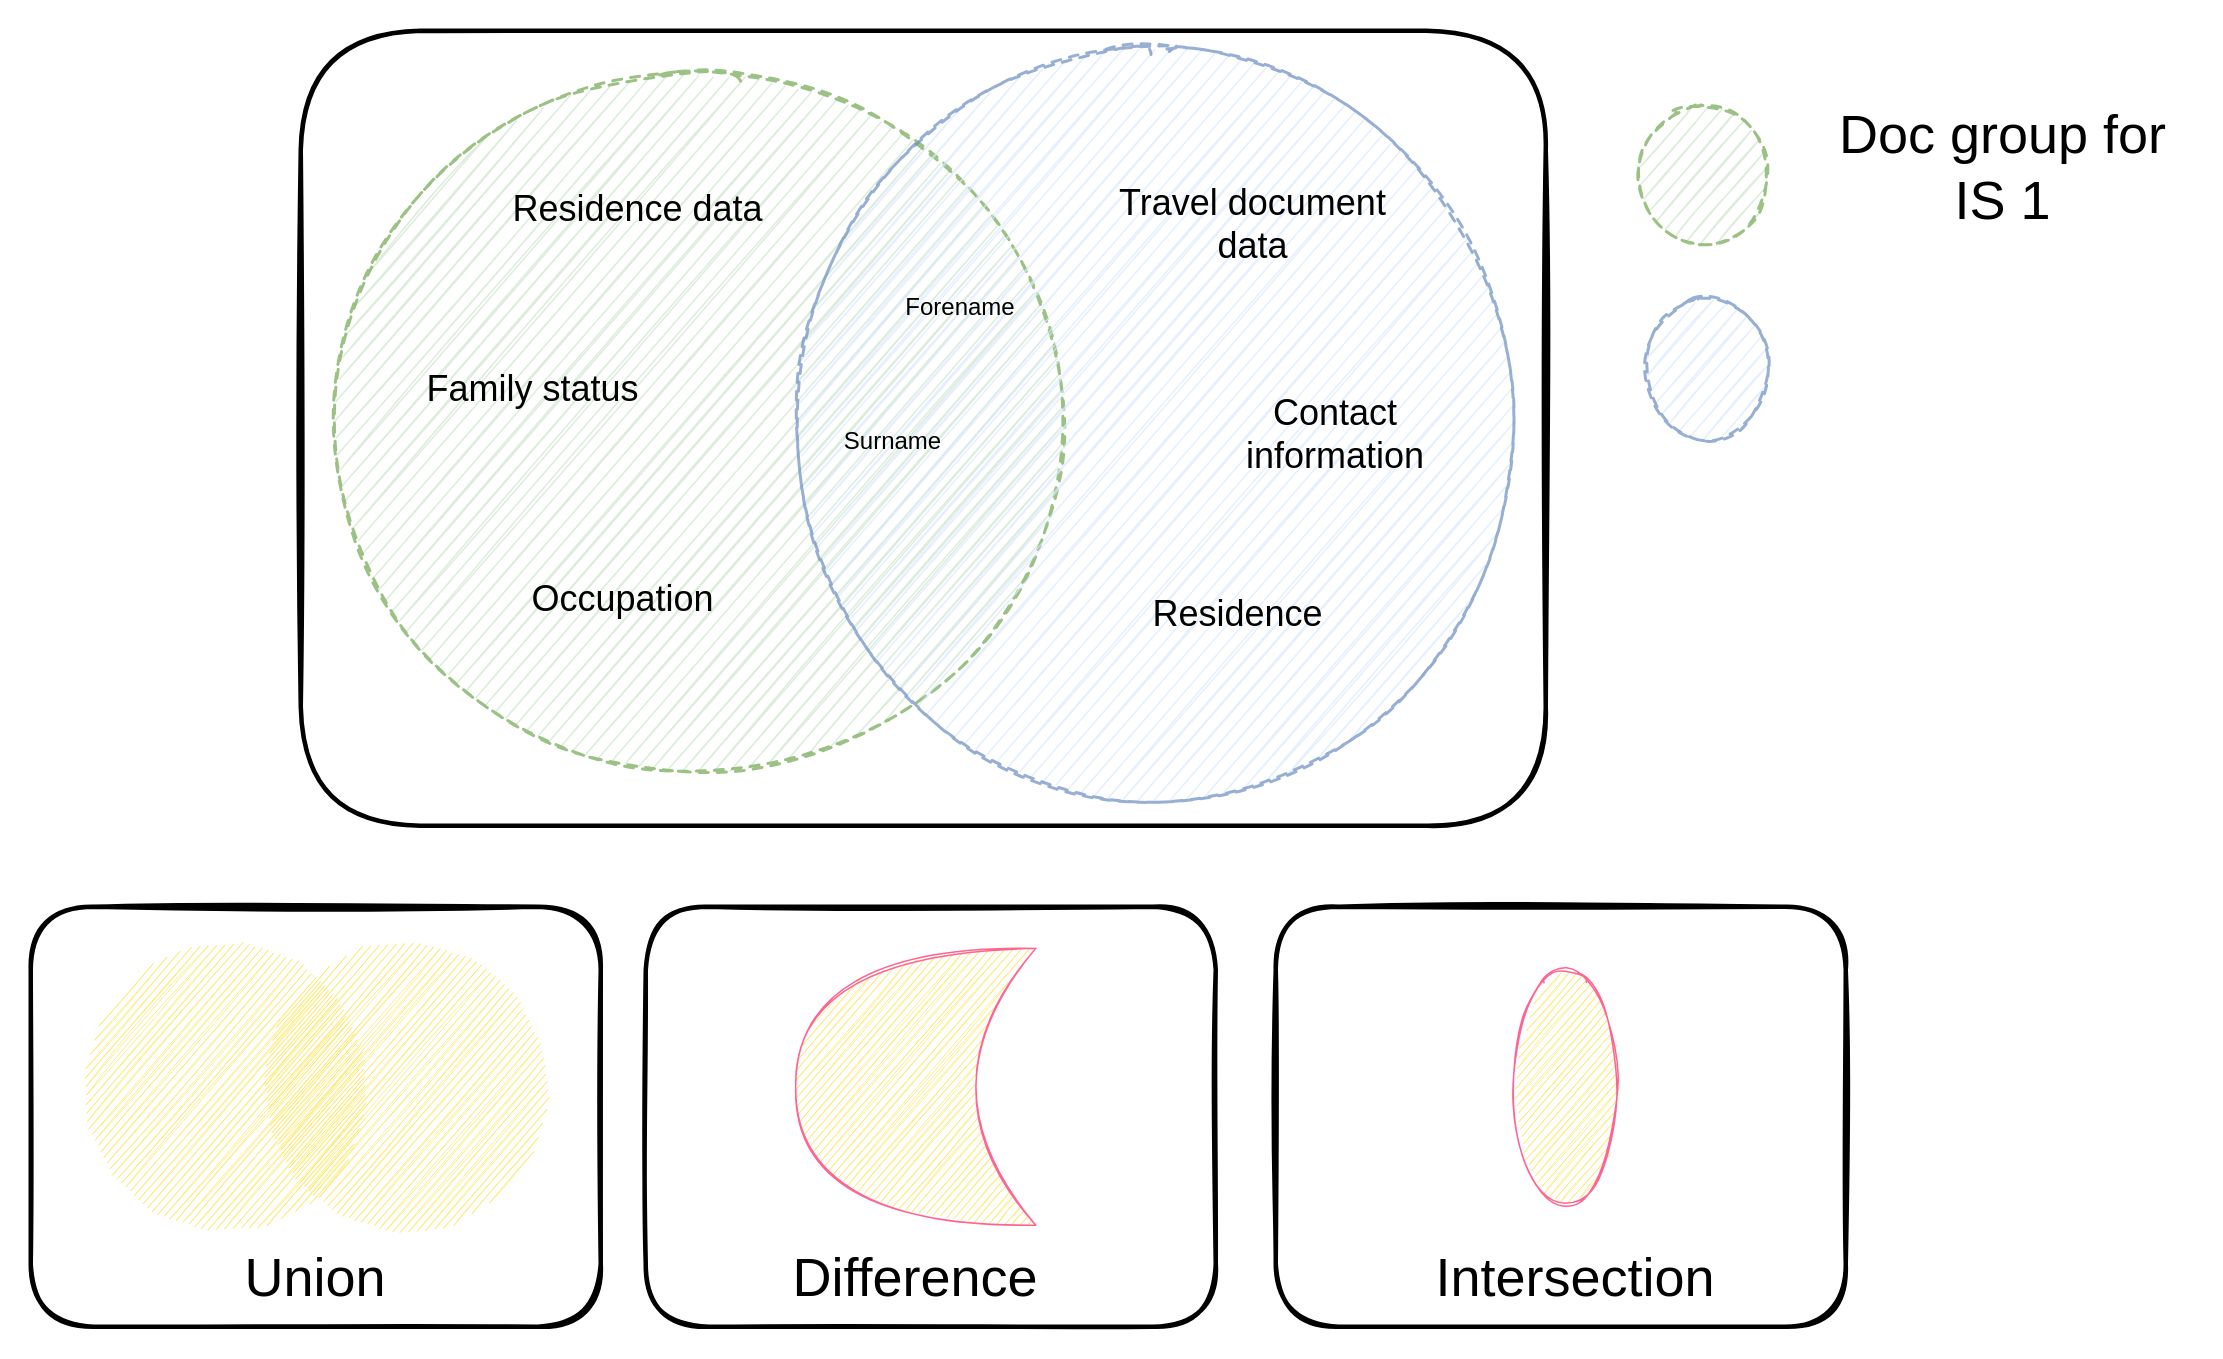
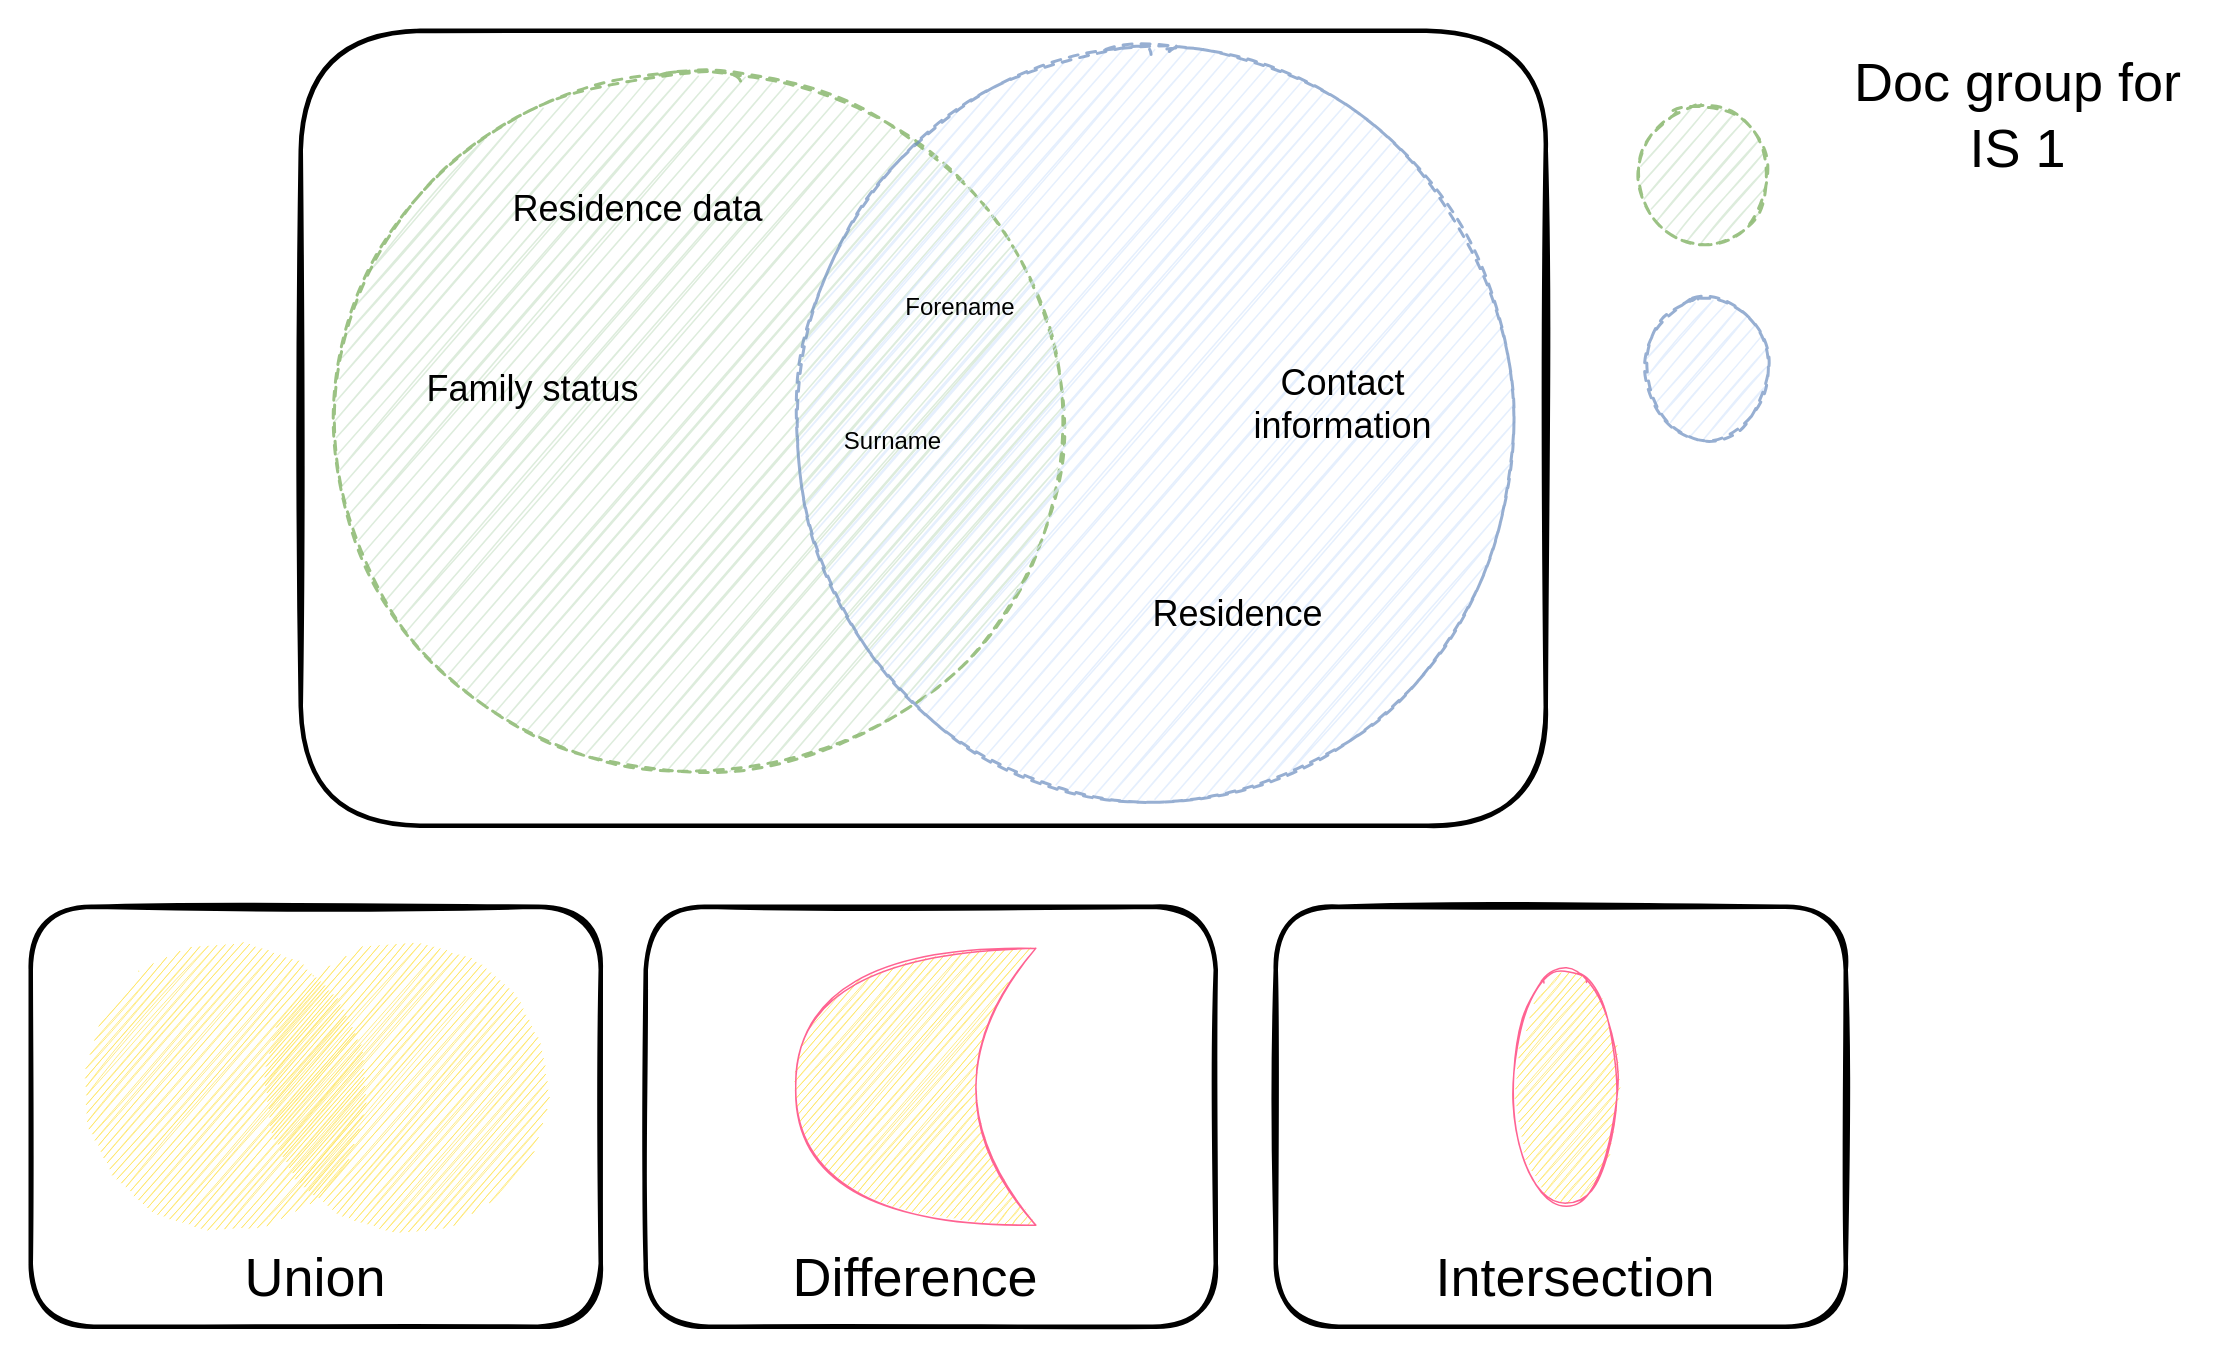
node "Doc group for IS 1": moved (2003, 167) -> (2018, 115)
node "Travel document data": removed
node "Contact information": moved (1336, 434) -> (1343, 404)
node "Occupation": removed
